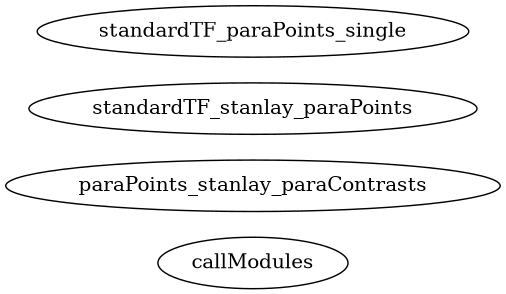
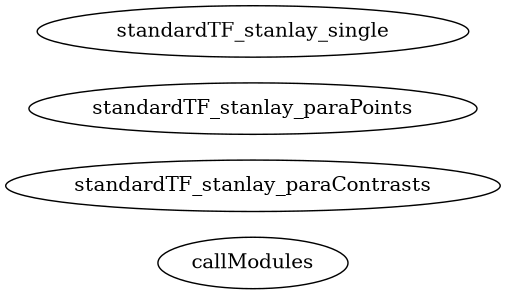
node "standardTF_paraPoints_single": label "standardTF_paraPoints_single" -> "standardTF_stanlay_single"
node "paraPoints_stanlay_paraContrasts": label "paraPoints_stanlay_paraContrasts" -> "standardTF_stanlay_paraContrasts"
